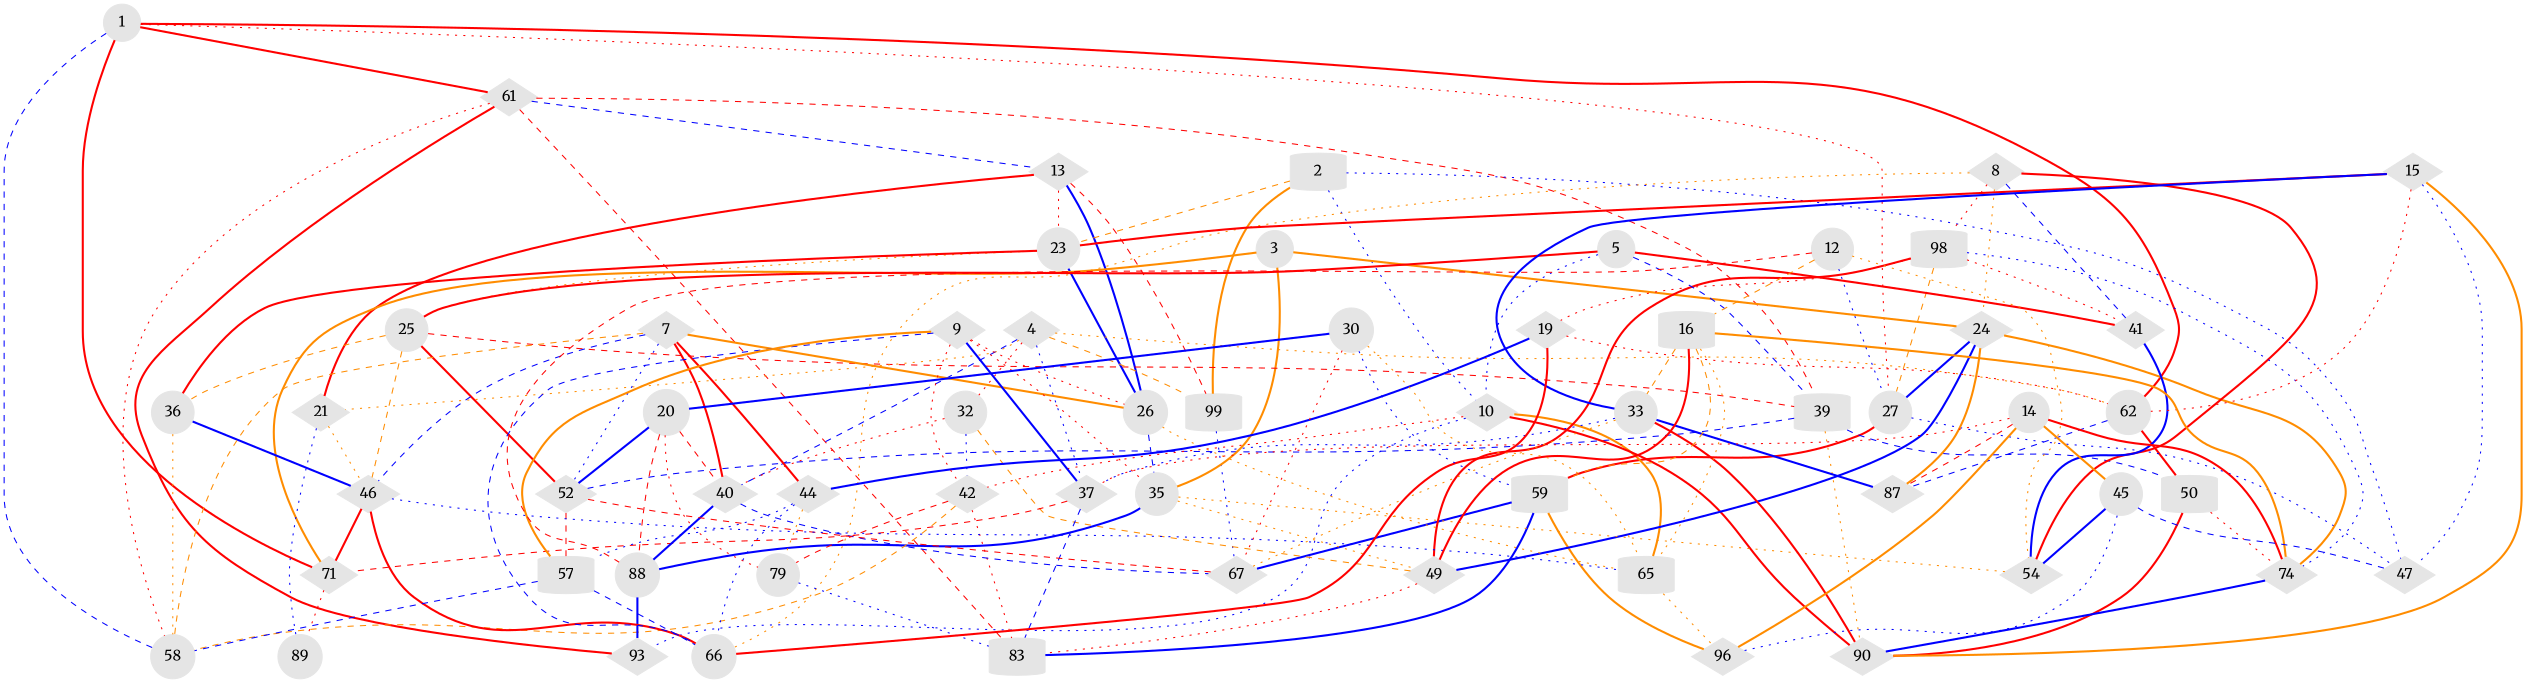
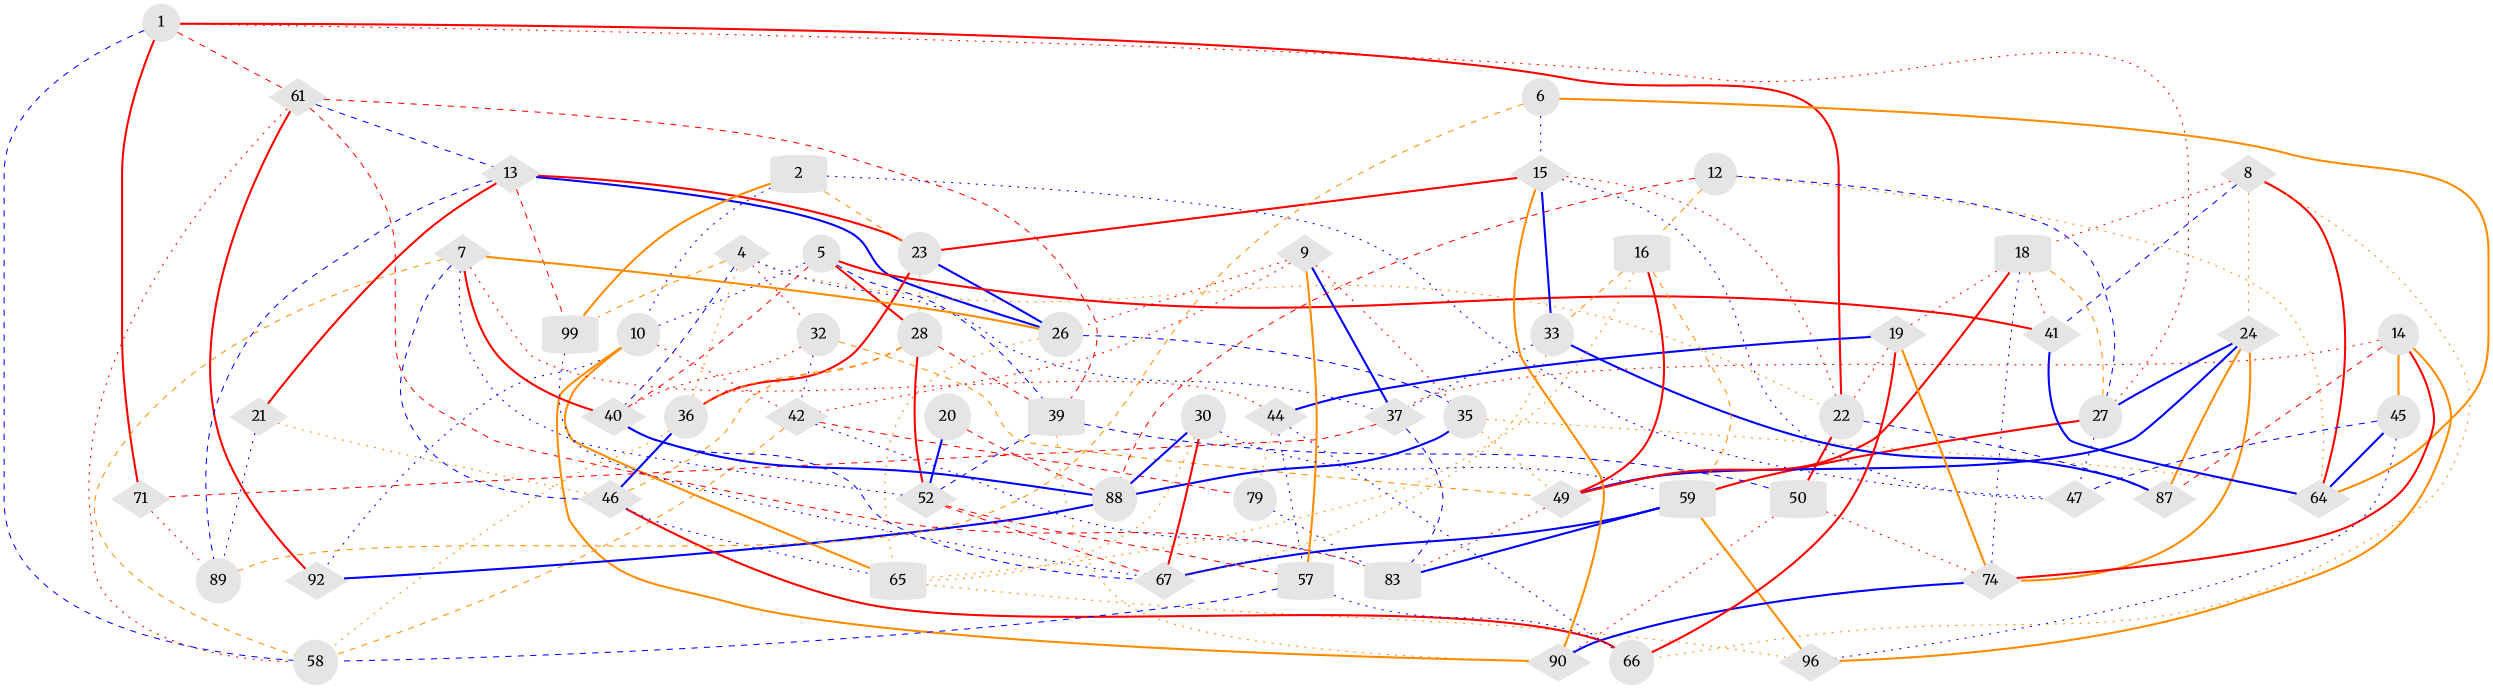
edge "1" -- "61": style bold -> dashed
node "6": added
edge "13" -- "23": style dotted -> bold
node "3": removed
node "98": label "98" -> "18"
edge "13" -- "89": added
node "25": label "25" -> "28"
edge "12" -- "27": style dotted -> dashed
edge "16" -- "74": now "19" -- "74"
edge "30" -- "20": now "30" -- "88"
edge "4" -- "21": now "4" -- "36"
edge "9" -- "66": removed
edge "7" -- "44": style bold -> dotted
node "10": shape diamond -> circle
node "62": label "62" -> "22"
edge "20" -- "40": now "5" -- "40"
edge "30" -- "67": style dotted -> bold
edge "10" -- "90": color red -> darkorange
edge "20" -- "79": removed
edge "33" -- "90": removed
edge "46" -- "71": removed
edge "42" -- "83": color red -> blue
node "54": label "54" -> "64"
edge "57" -- "66": style dashed -> dotted
edge "50" -- "90": style bold -> dotted
node "93": label "93" -> "92"
